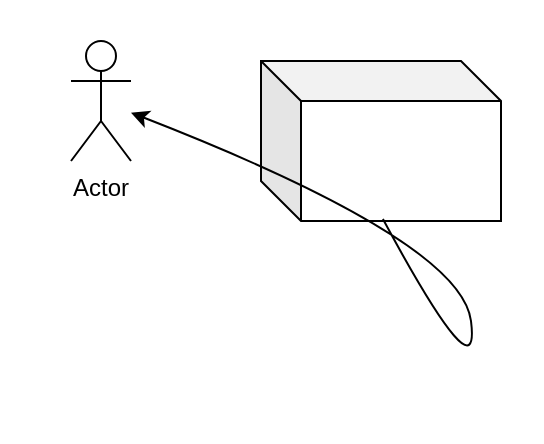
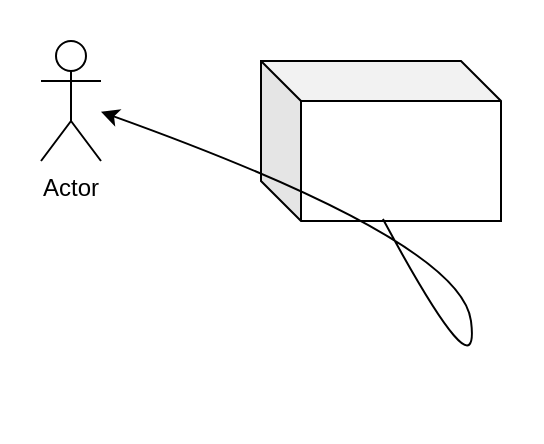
node "Actor": moved (101, 101) -> (71, 101)
